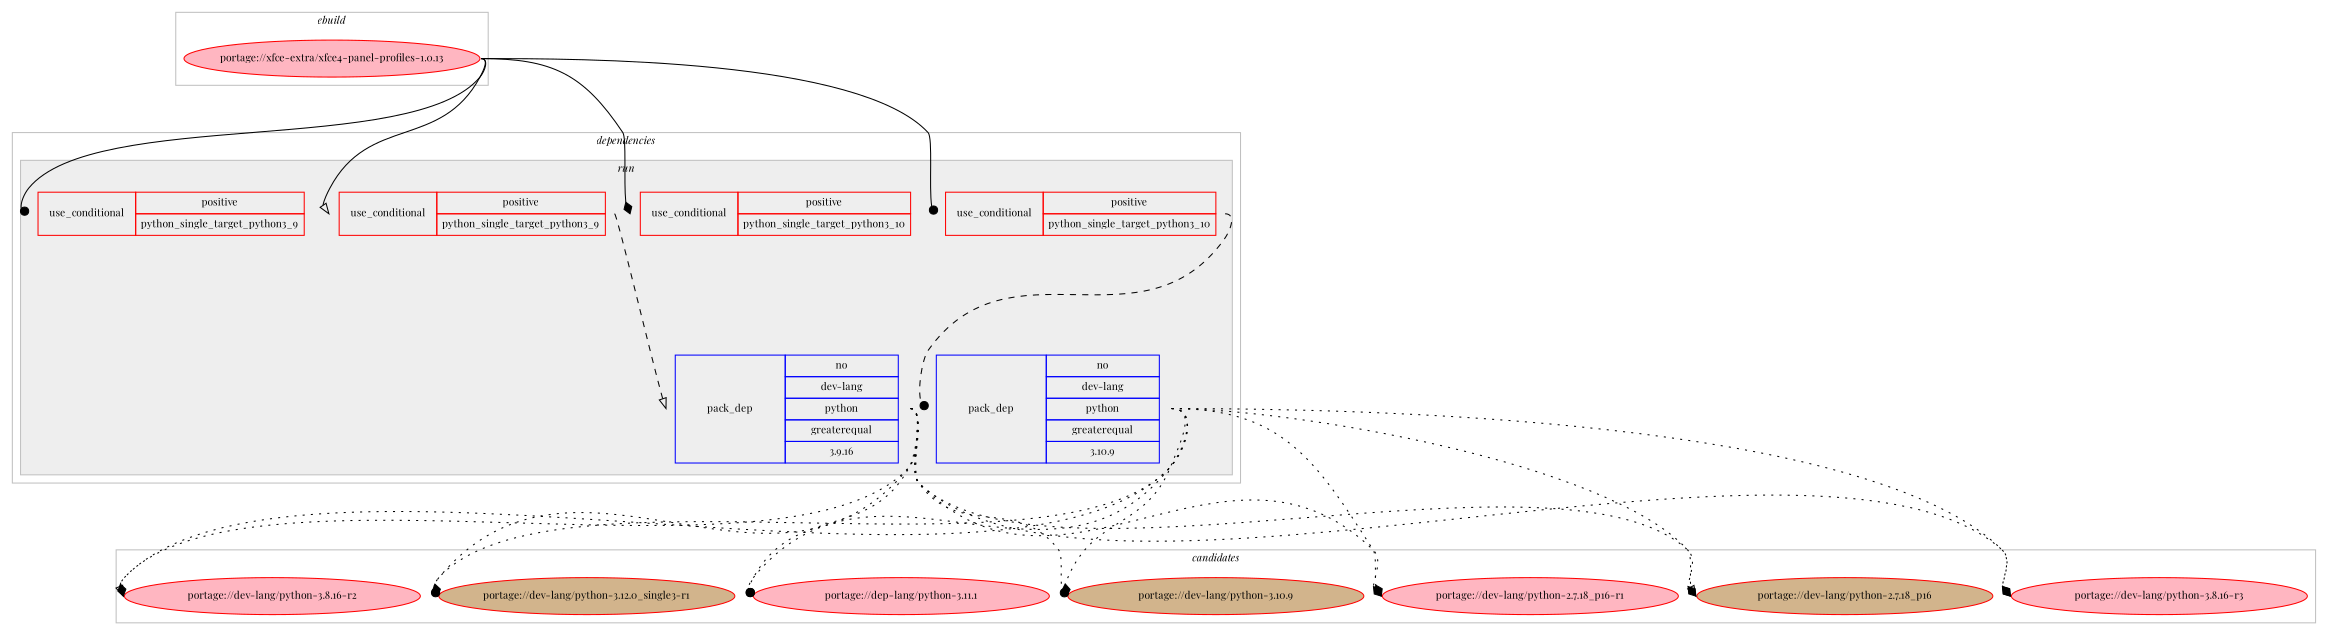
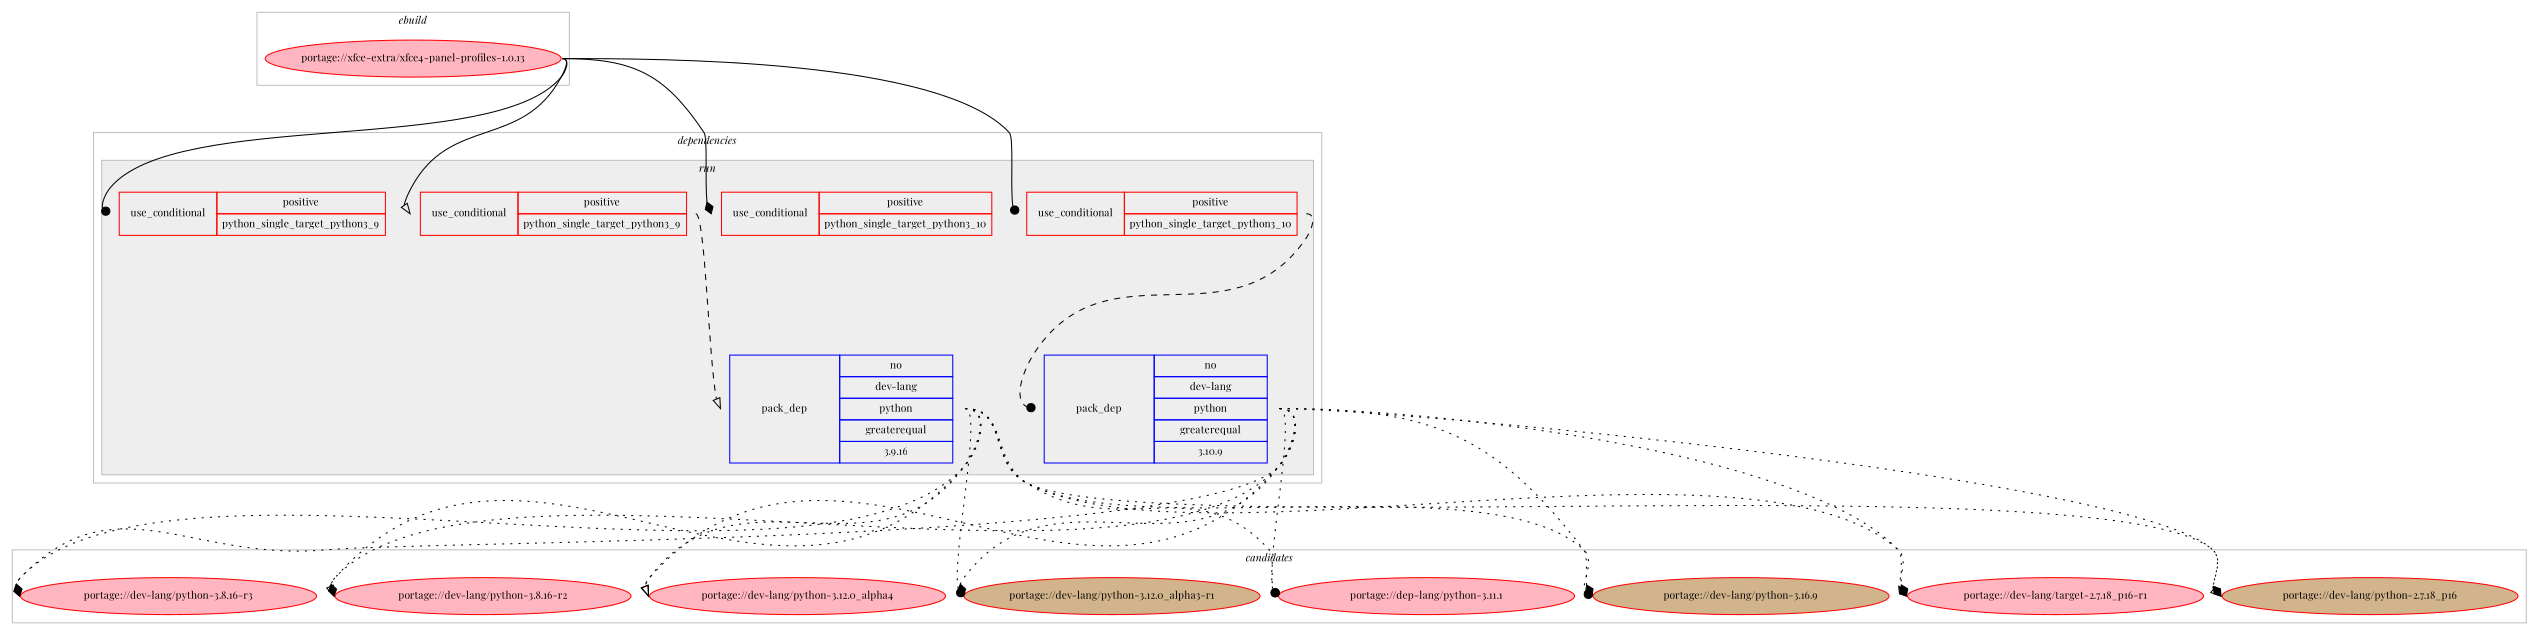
node "portage://dev-lang/python-3.12.0_single3-r1": label "portage://dev-lang/python-3.12.0_single3-r1" -> "portage://dev-lang/python-3.12.0_alpha3-r1"
node "portage://dev-lang/python-3.12.0_alpha4": added
node "portage://dev-lang/python-3.10.9": label "portage://dev-lang/python-3.10.9" -> "portage://dev-lang/python-3.16.9"
node "portage://dev-lang/python-2.7.18_p16-r1": label "portage://dev-lang/python-2.7.18_p16-r1" -> "portage://dev-lang/target-2.7.18_p16-r1"
